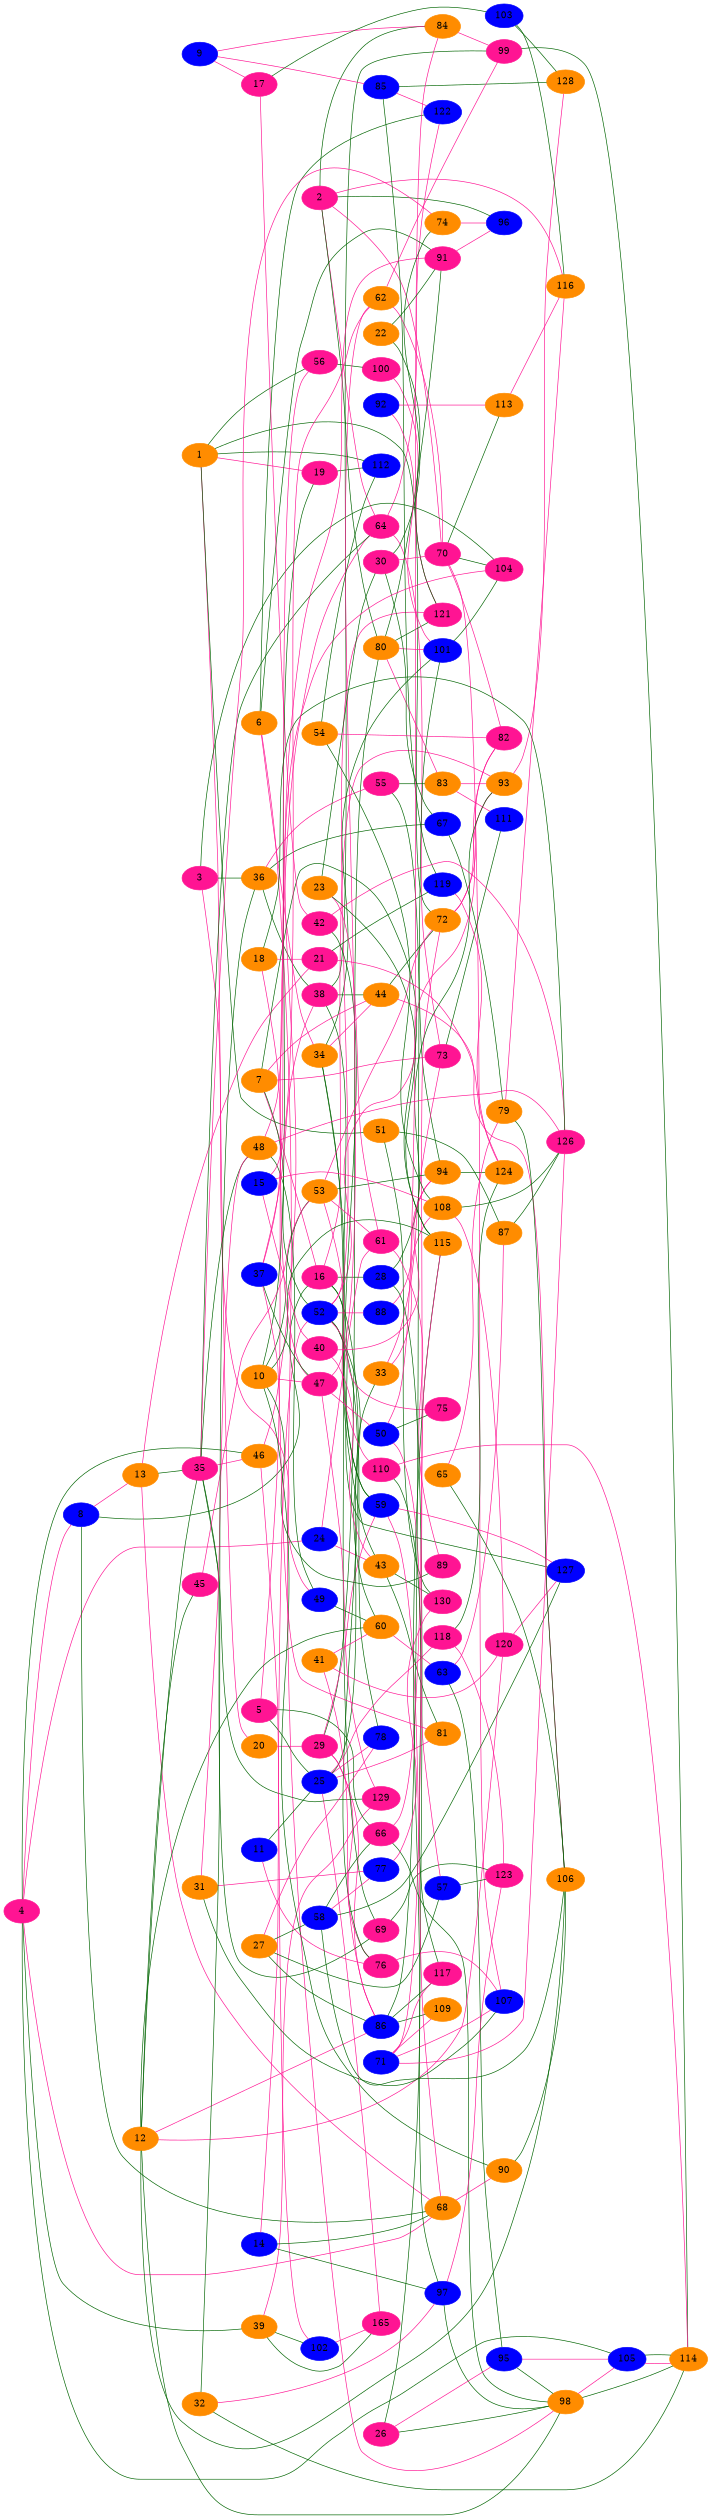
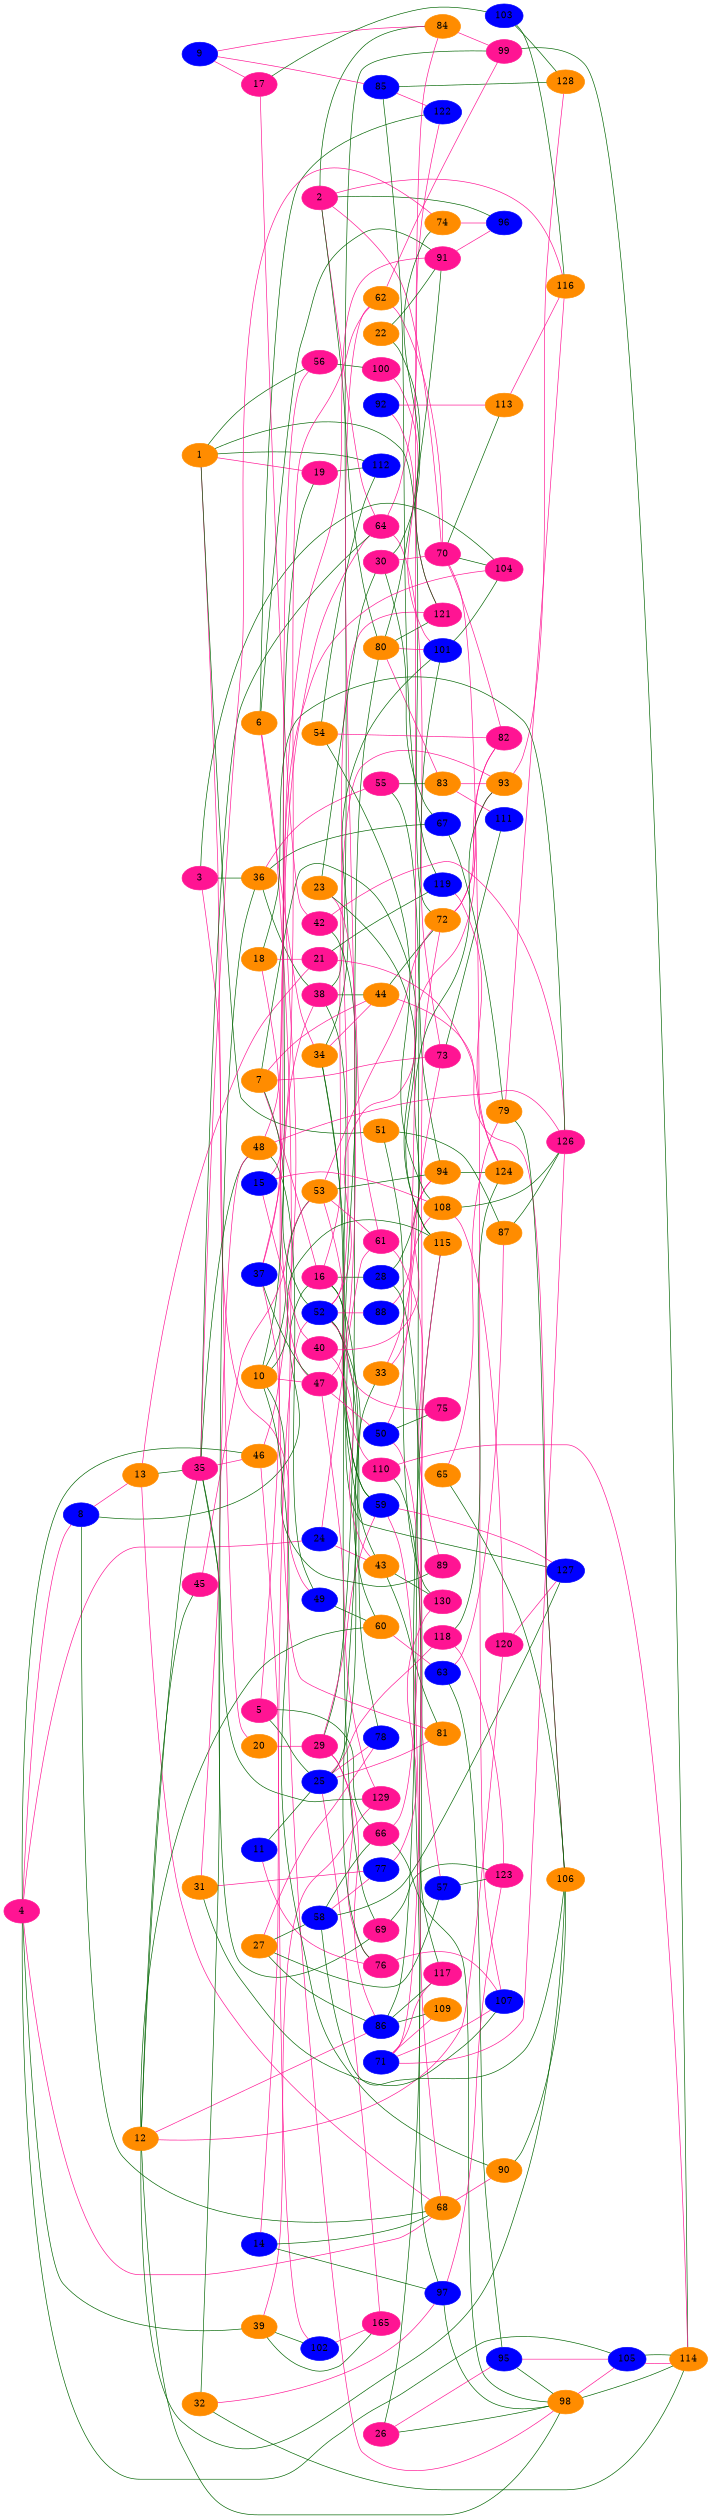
node "41": removed
